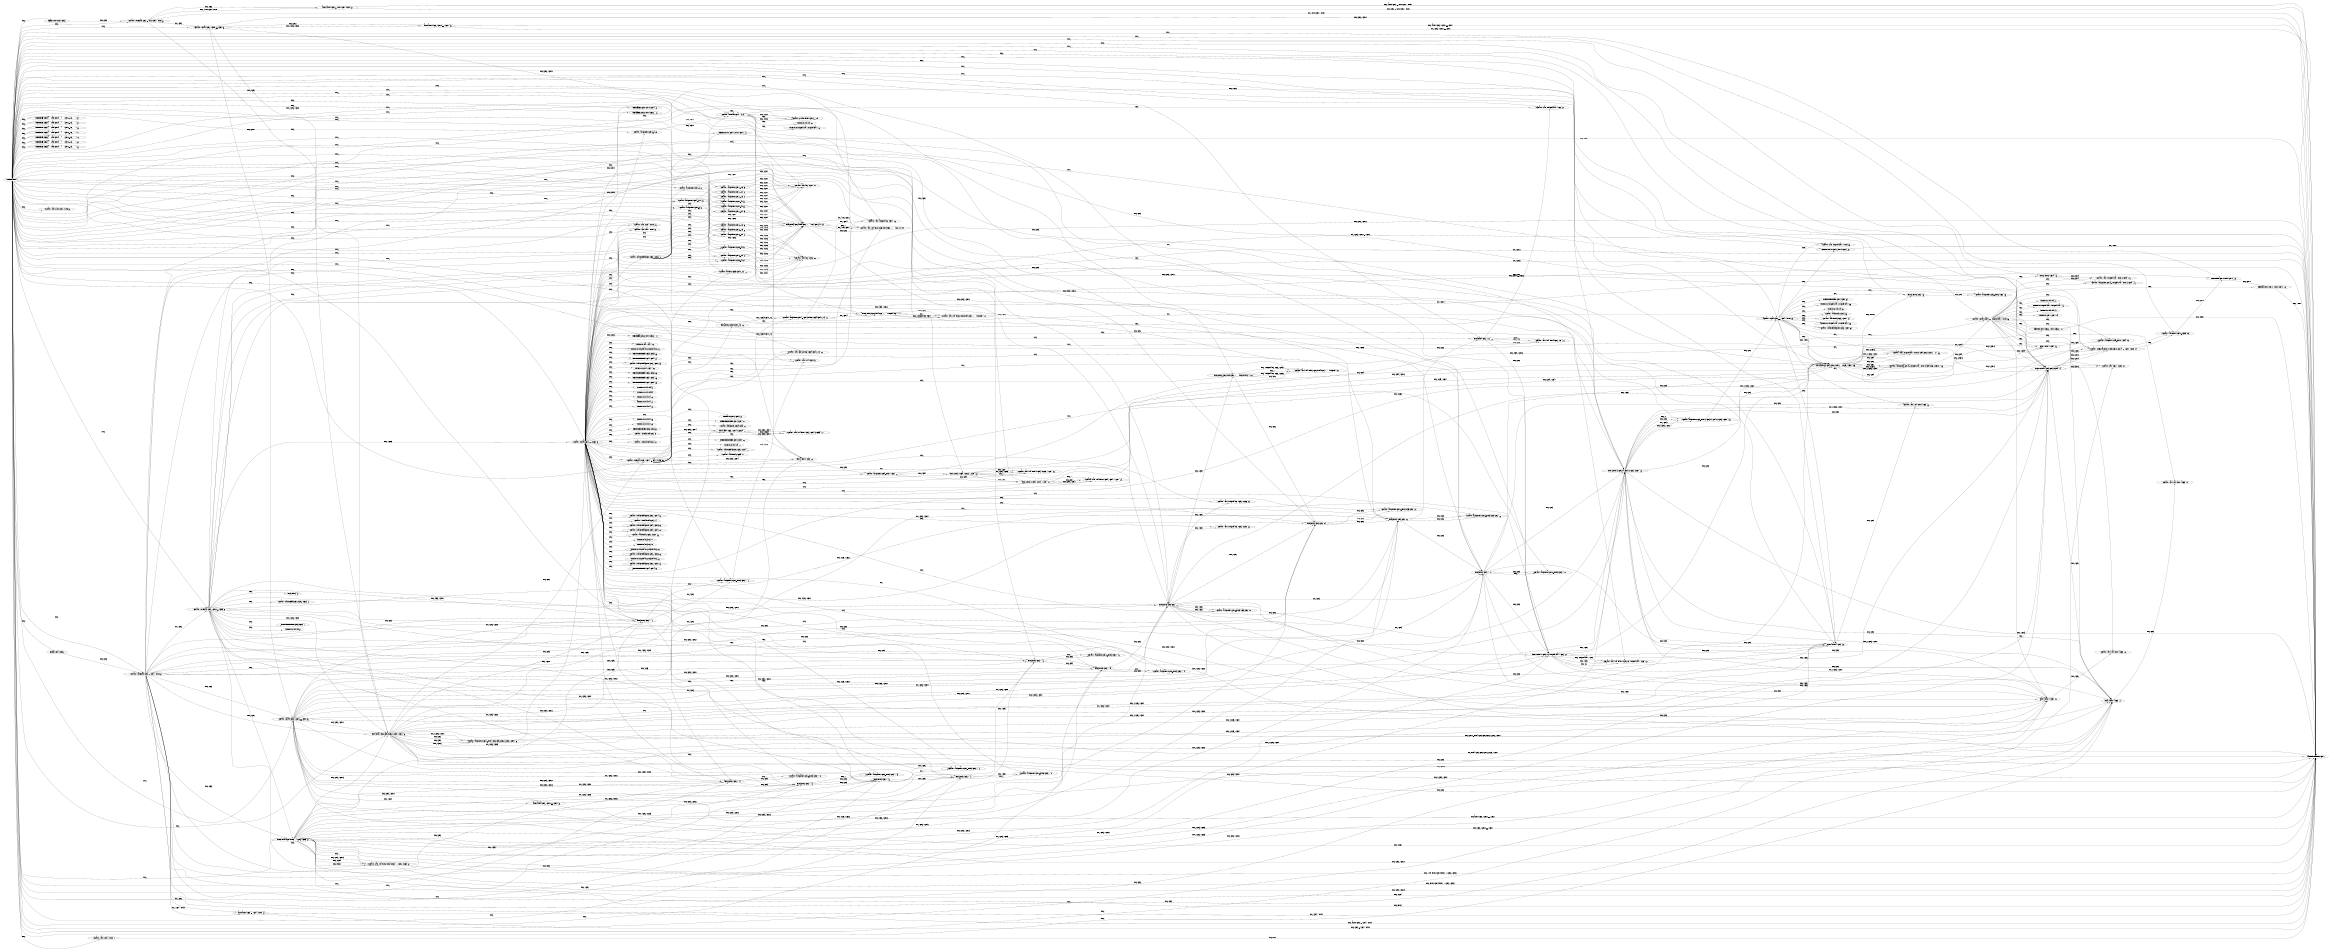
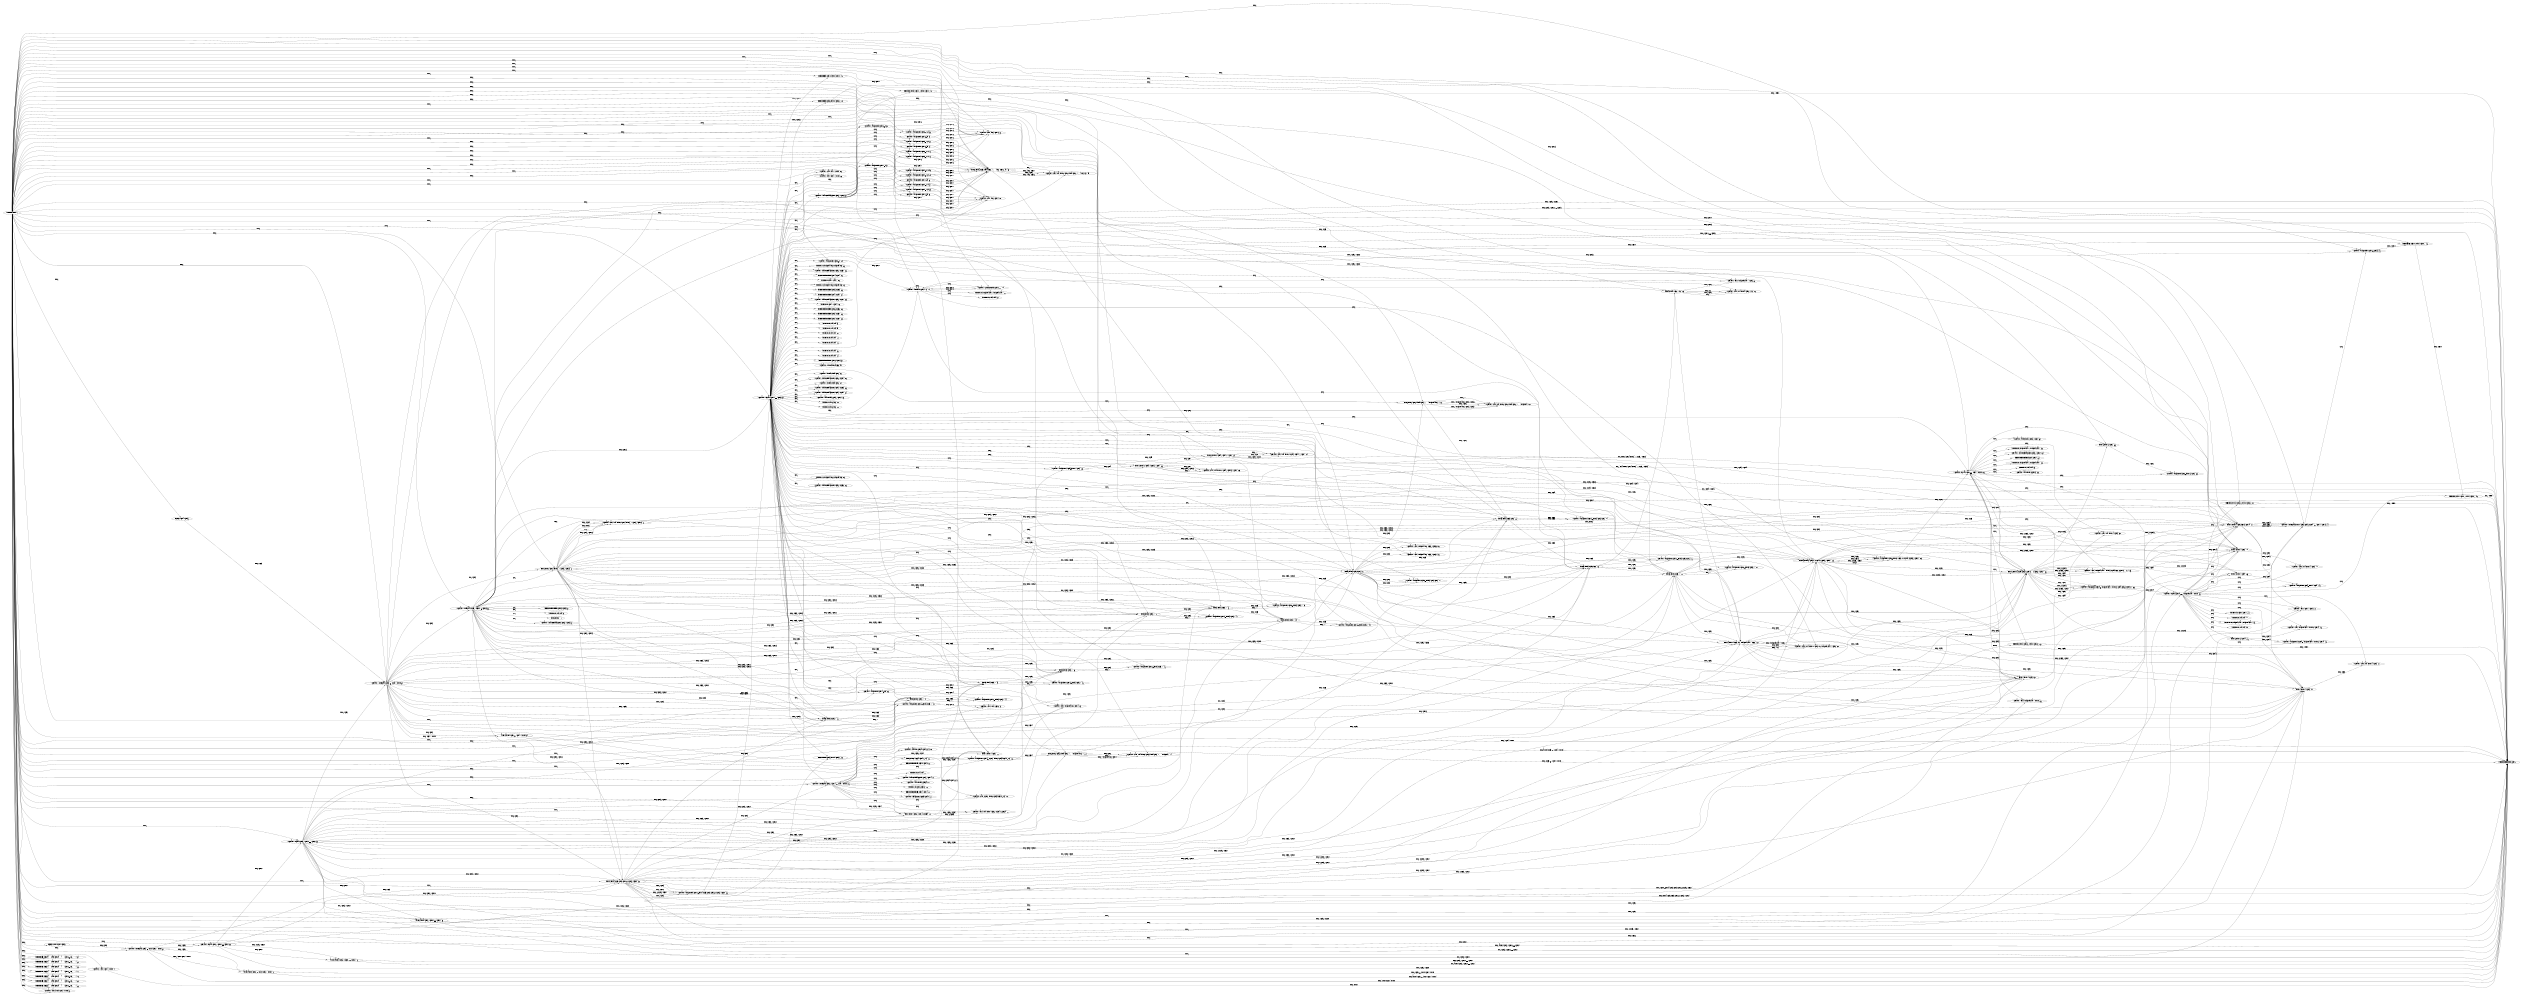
edge "(<operator>.notEquals,VAR5 != (VAR4 *) NULL)" -> "(<operator>.equals,VAR5->VAR20 == VAR21)": reversed
